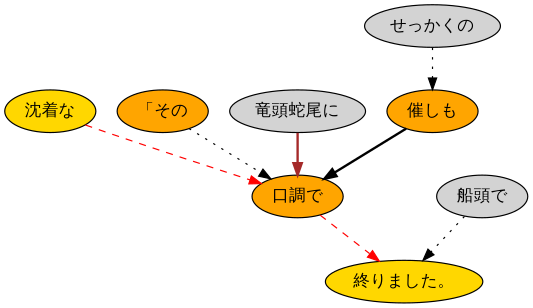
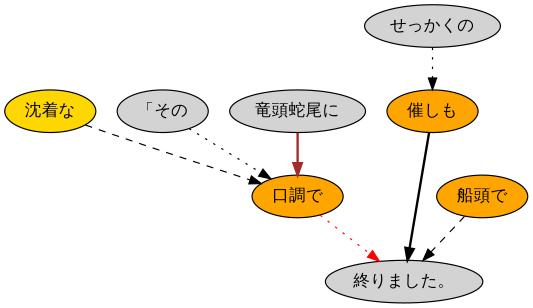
node "「その": fillcolor orange -> lightgrey
edge "催しも" -> "口調で": now "催しも" -> "終りました。"
edge "沈着な" -> "口調で": color red -> black
node "船頭で": fillcolor lightgrey -> orange
edge "口調で" -> "終りました。": style dashed -> dotted
edge "船頭で" -> "終りました。": style dotted -> dashed
node "終りました。": fillcolor gold -> lightgrey
